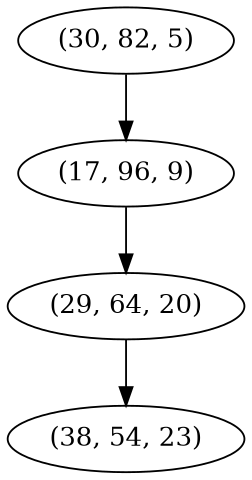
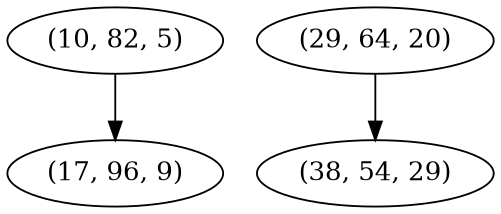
node "(30, 82, 5)": label "(30, 82, 5)" -> "(10, 82, 5)"
edge "(17, 96, 9)" -> "(29, 64, 20)": removed
node "(38, 54, 23)": label "(38, 54, 23)" -> "(38, 54, 29)"
